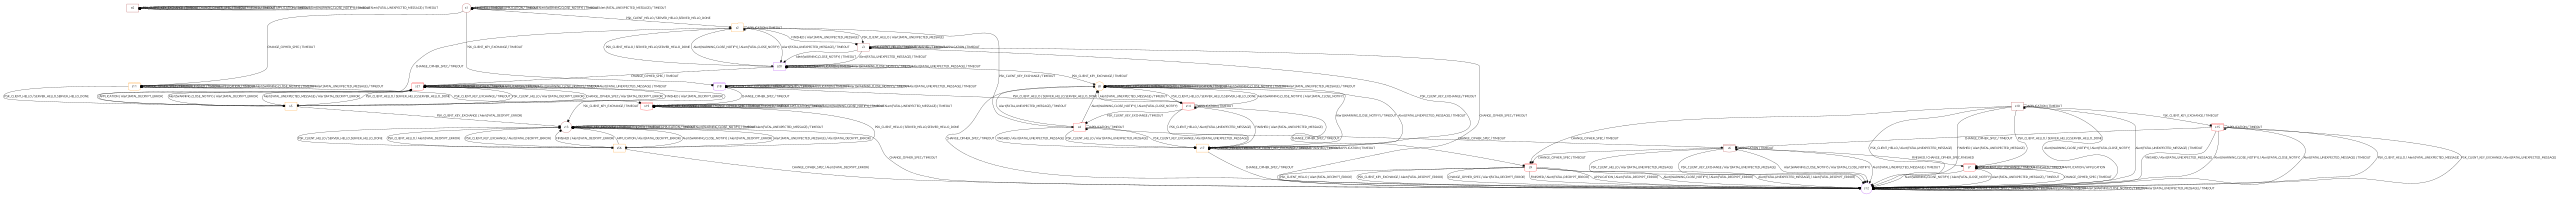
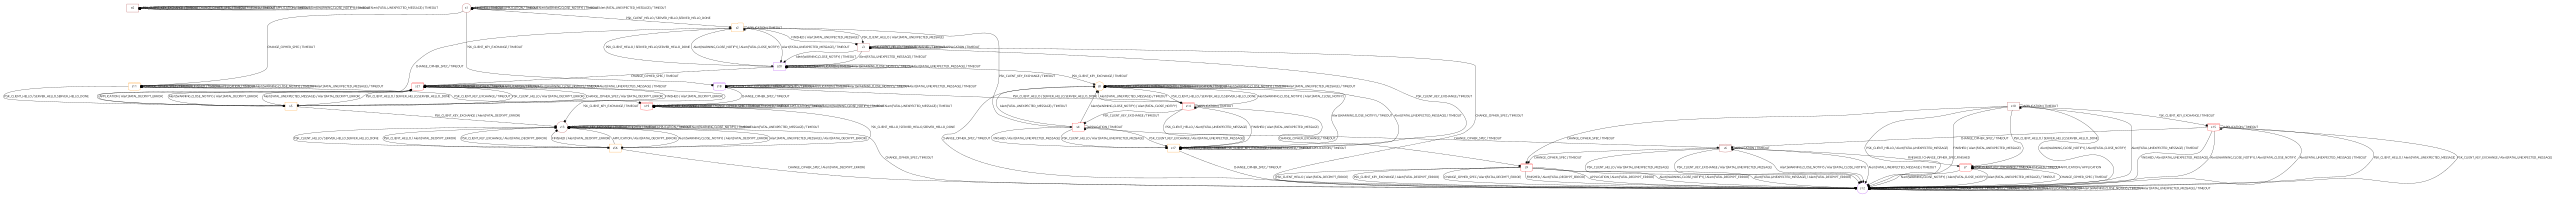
edge "s14" -> "s9": label "CHANGE_CIPHER_SPEC / TIMEOUT" -> "CHANGE_CIPHER_EXCHANGE / TIMEOUT"
